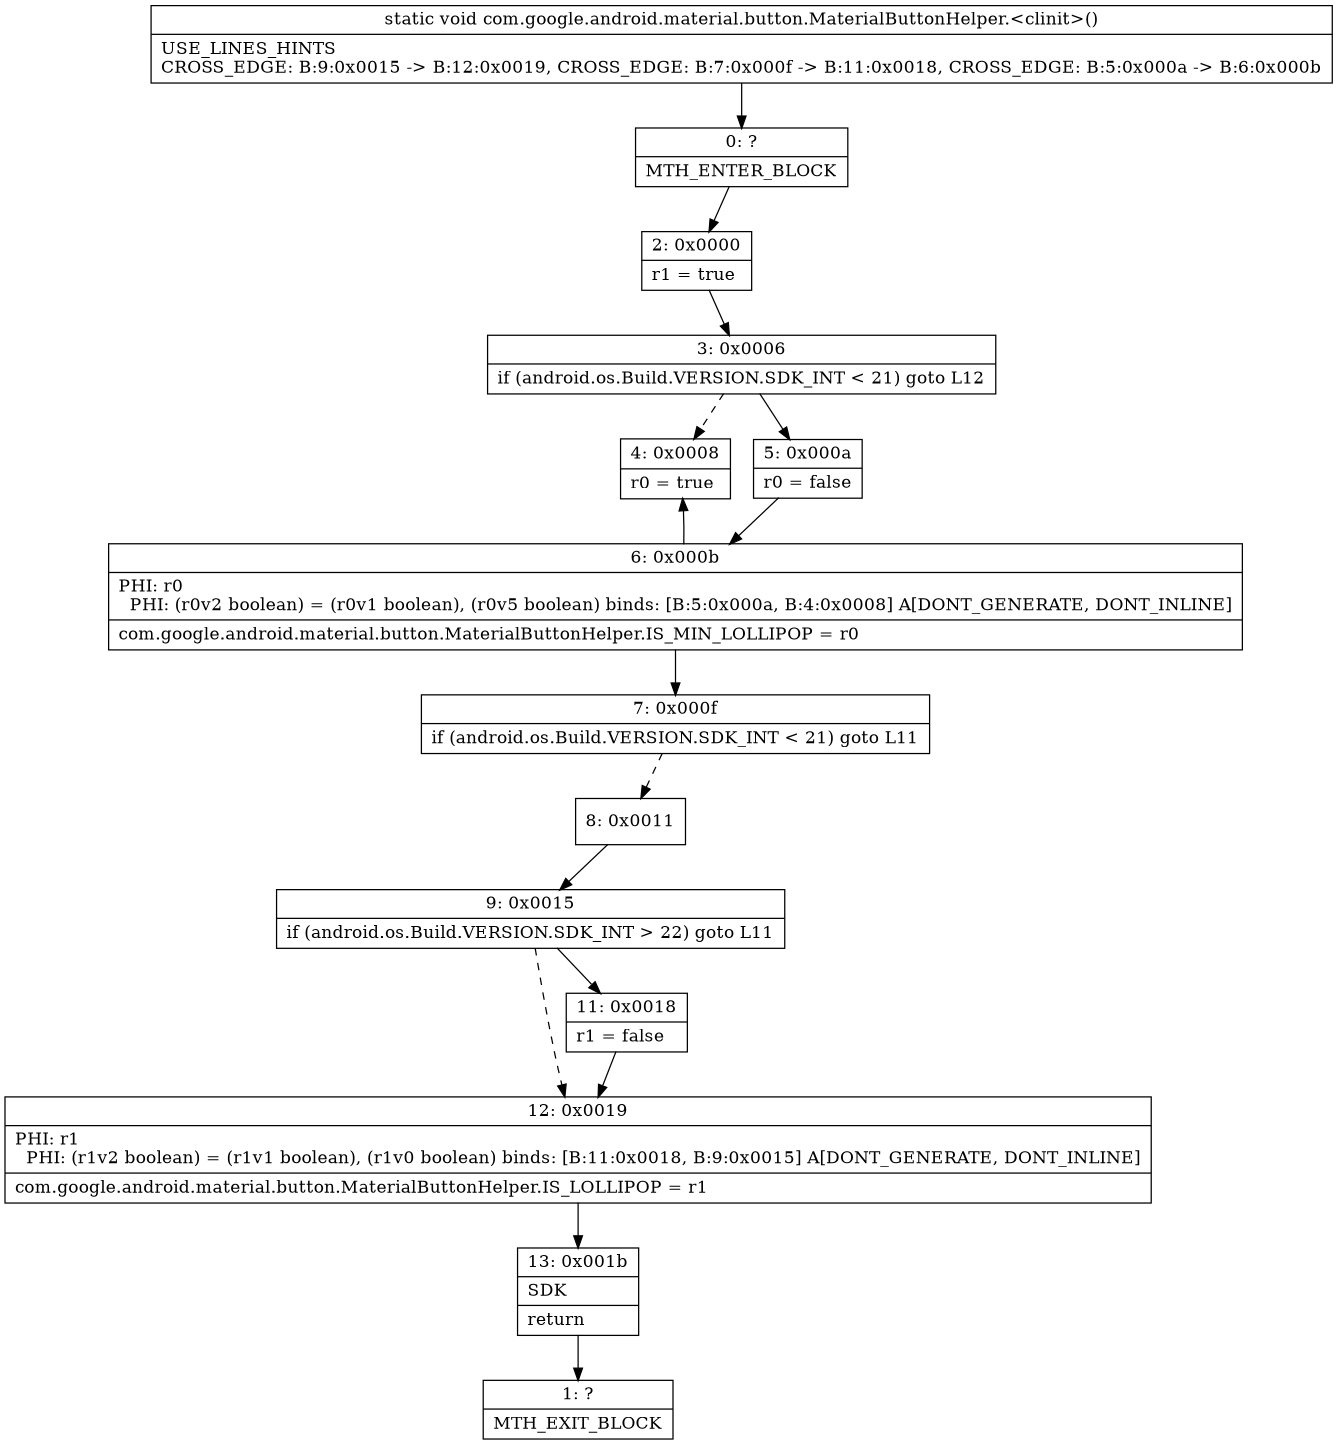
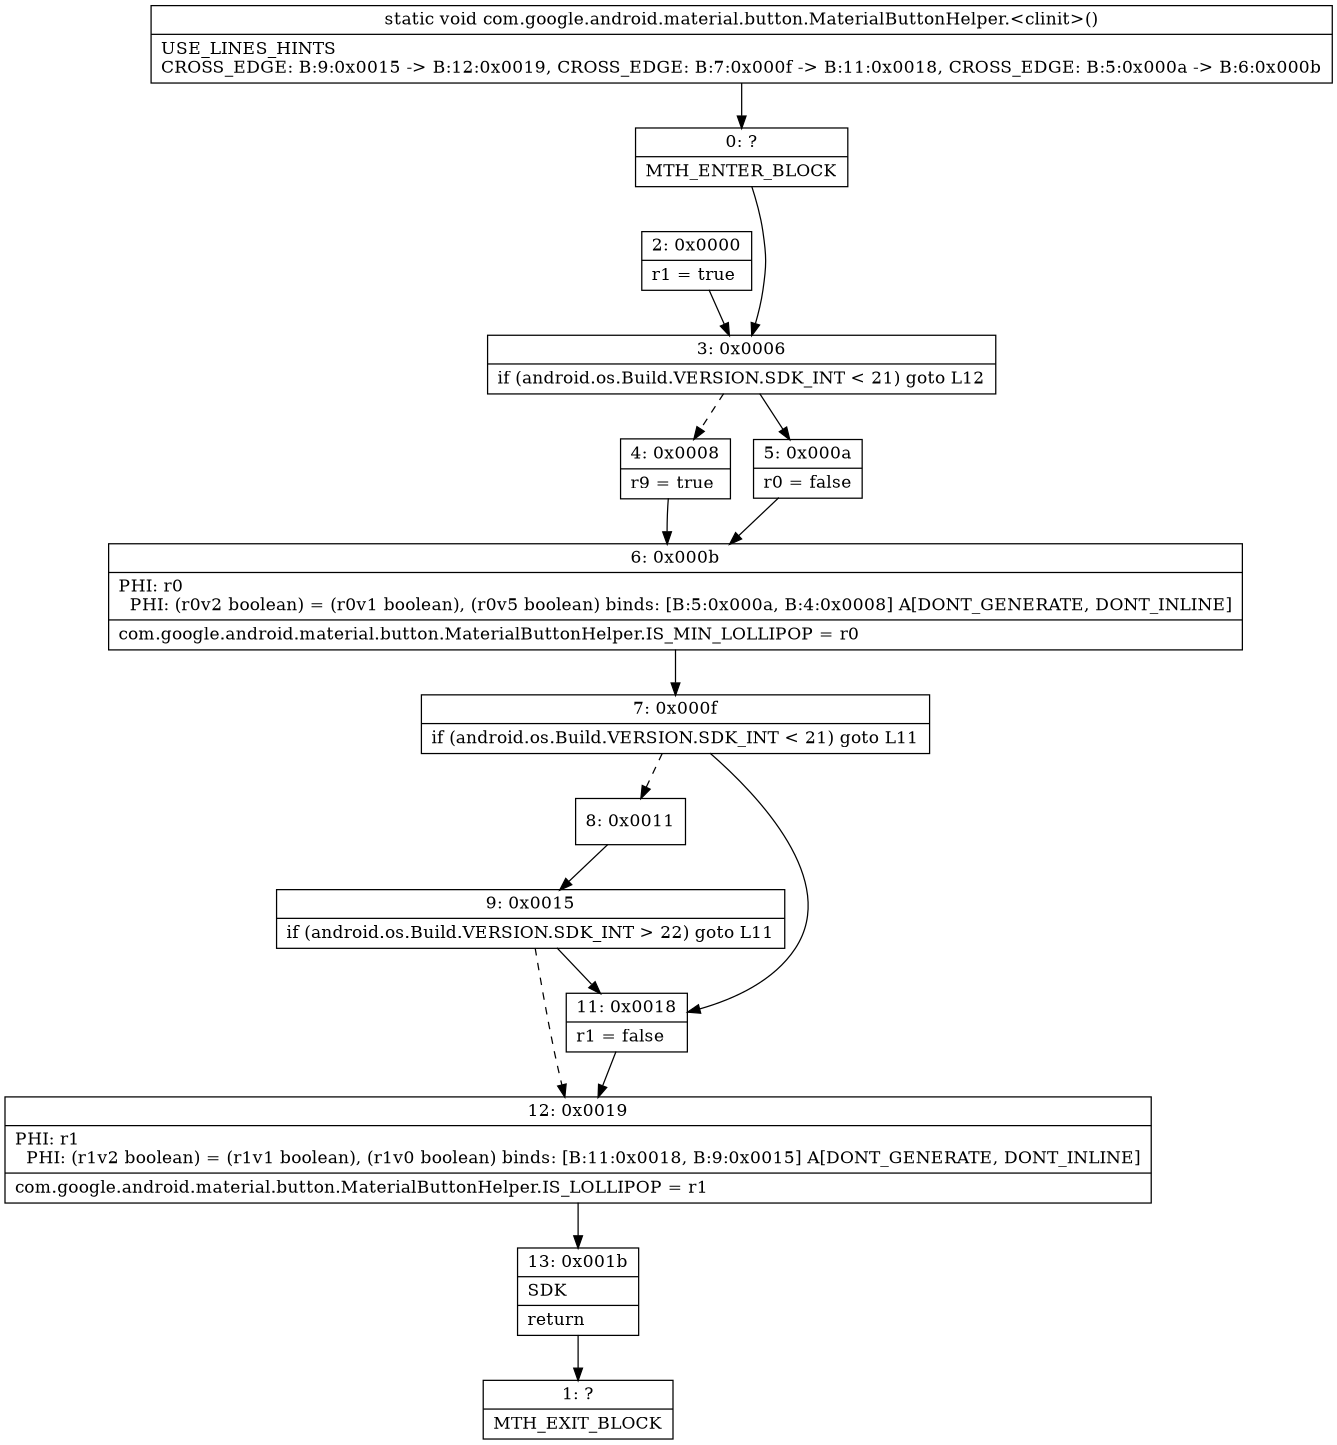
edge "0: ?" -> "2: 0x0000": now "0: ?" -> "3: 0x0006"
node "4: 0x0008": text "r0 = true" -> "r9 = true"
edge "6: 0x000b" -> "4: 0x0008": reversed
edge "7: 0x000f" -> "11: 0x0018": added
